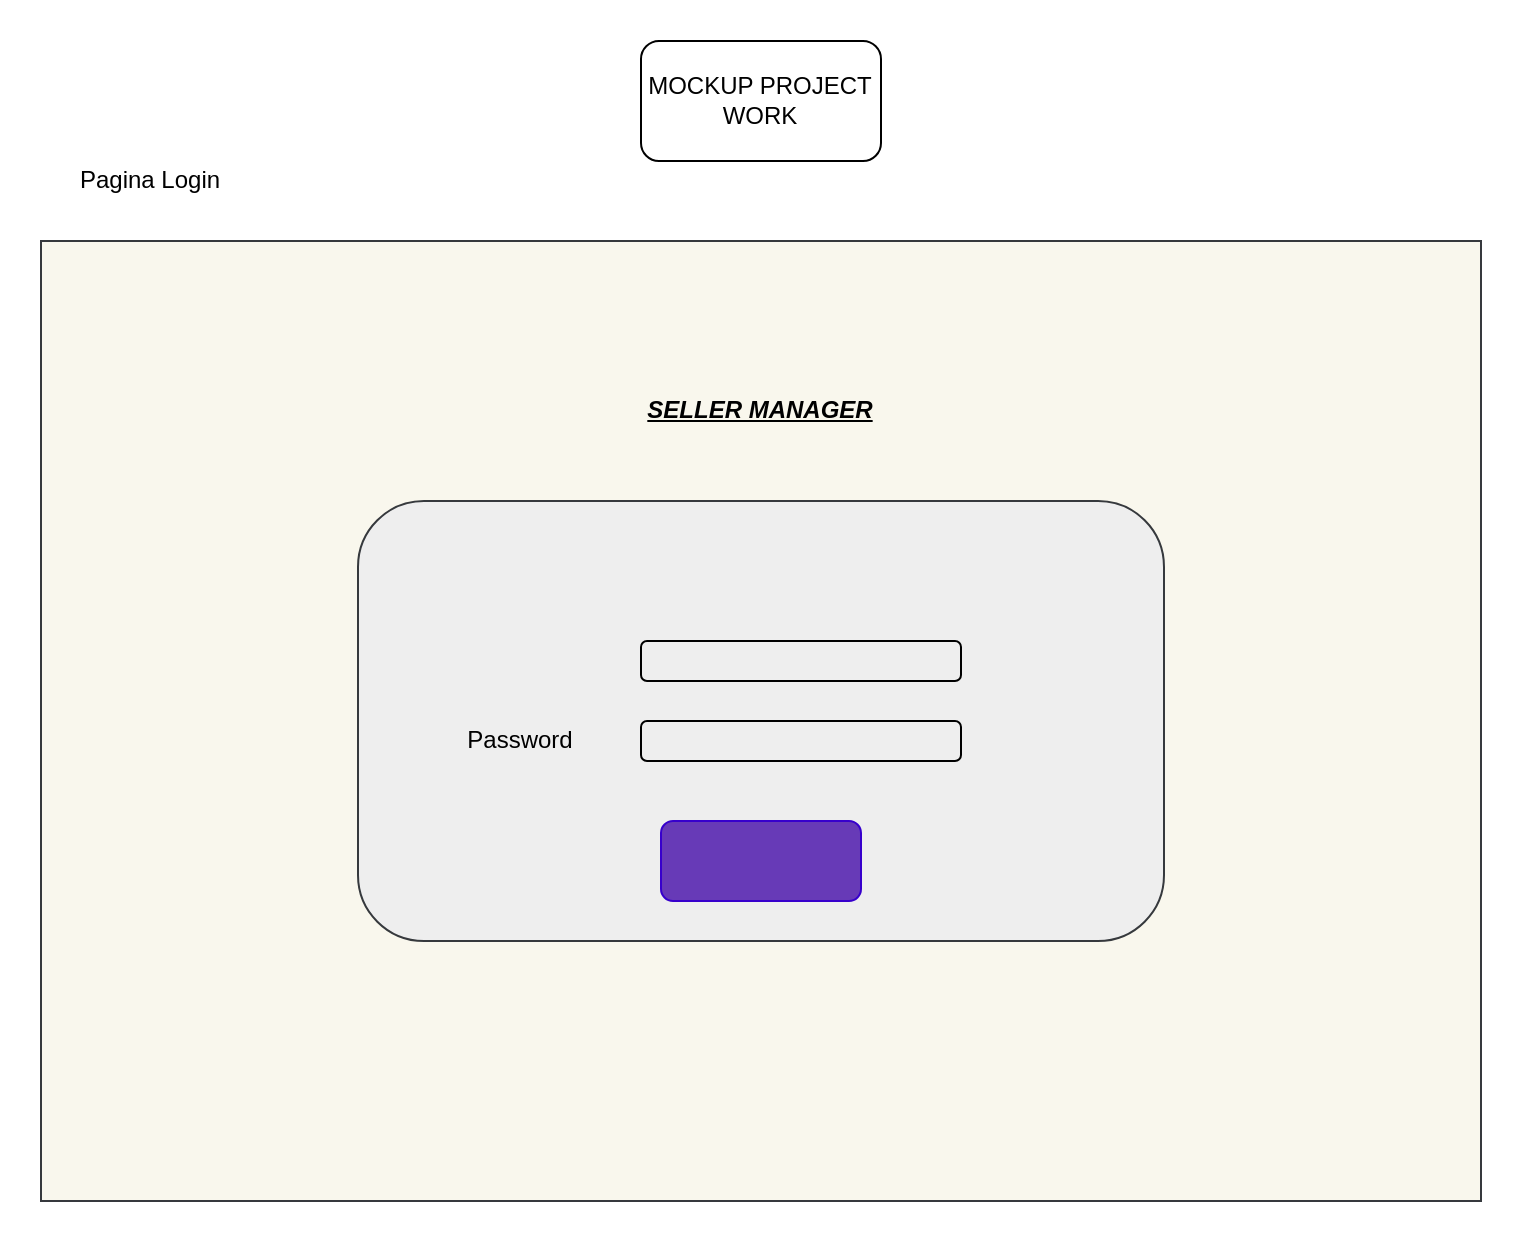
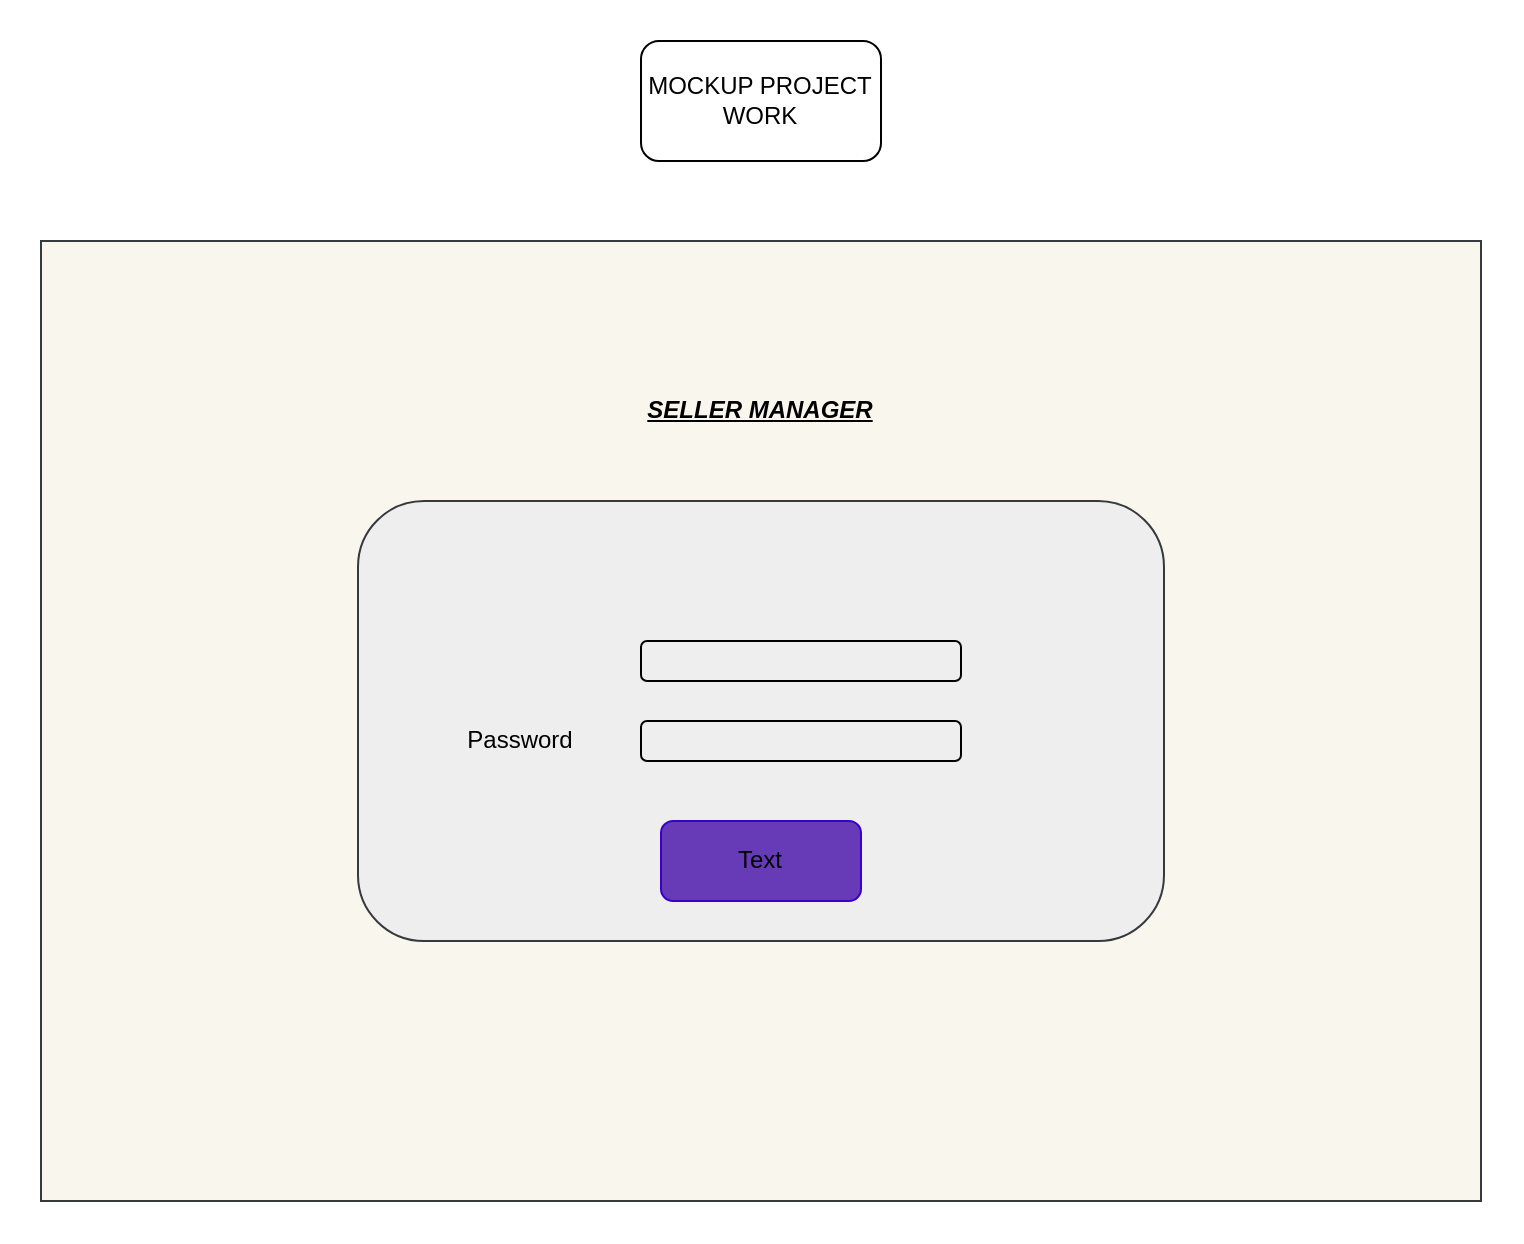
node "Pagina Login": removed
node "Text": added
